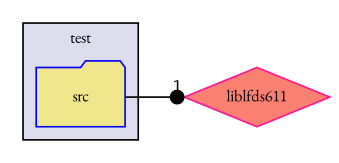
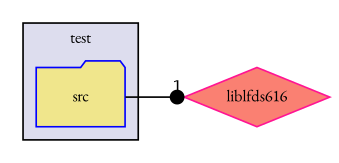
node "liblfds611": label "liblfds611" -> "liblfds616"
